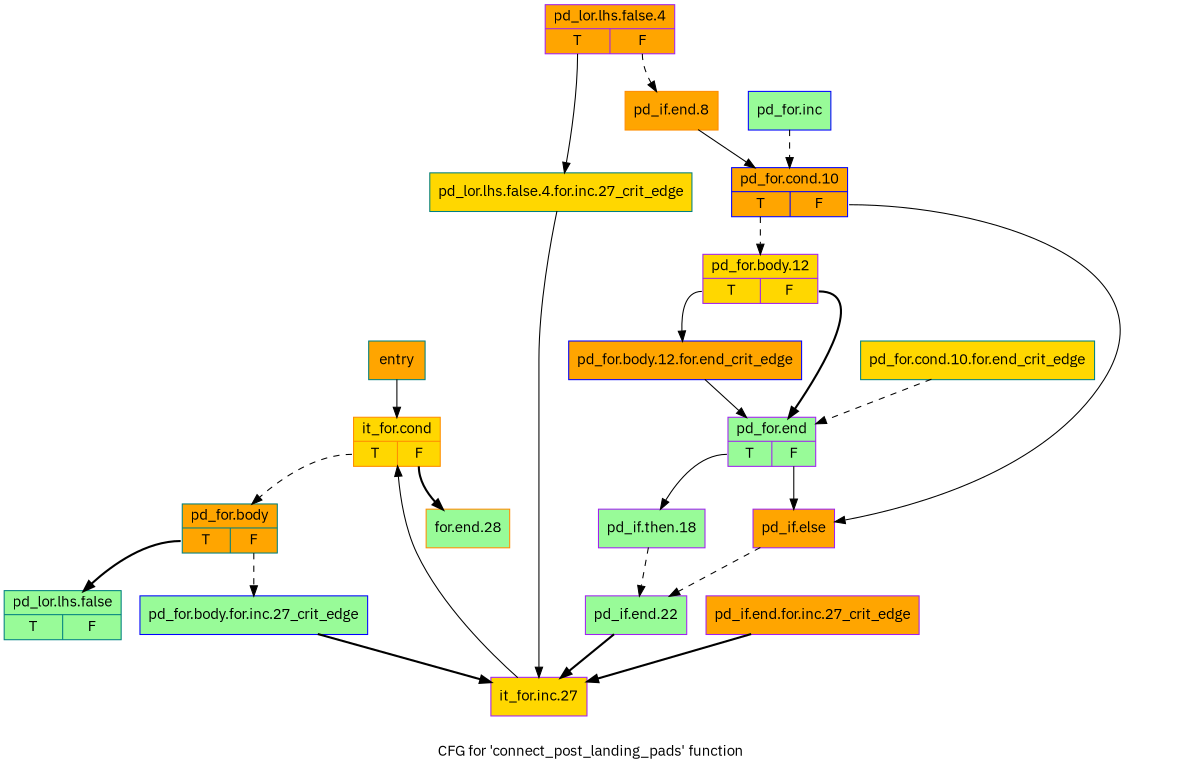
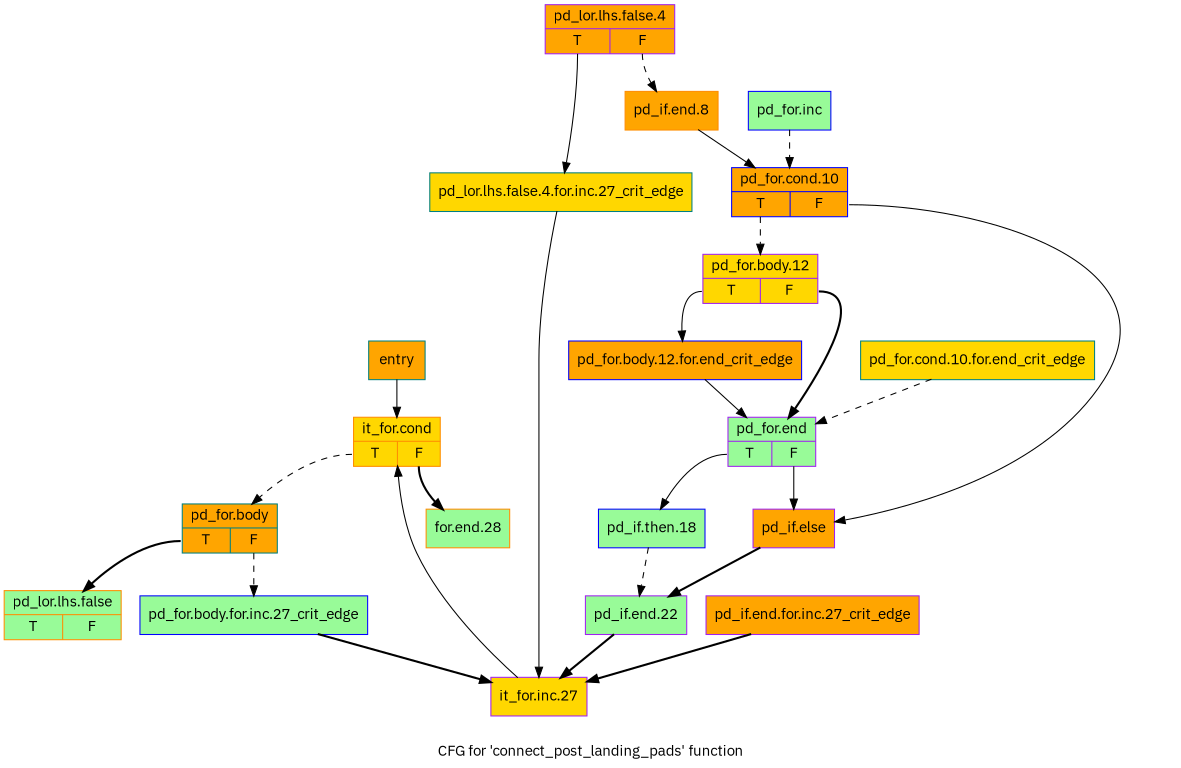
node "pd_if.then.18": color purple -> blue
edge "pd_if.else" -> "pd_if.end.22": style dashed -> bold
node "pd_lor.lhs.false": color teal -> darkorange
